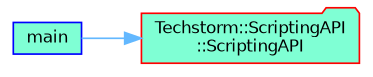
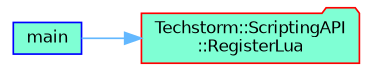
node "Techstorm::ScriptingAPI ::ScriptingAPI": label "Techstorm::ScriptingAPI ::ScriptingAPI" -> "Techstorm::ScriptingAPI ::RegisterLua"
